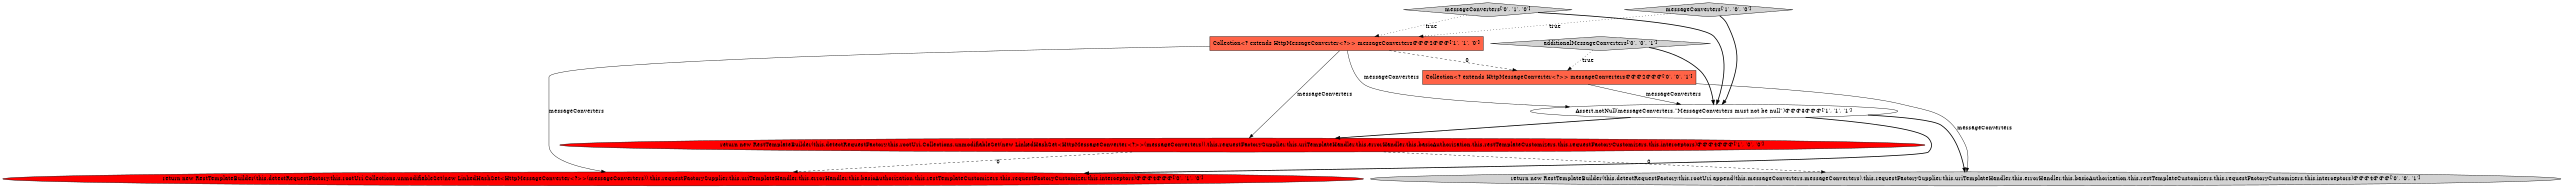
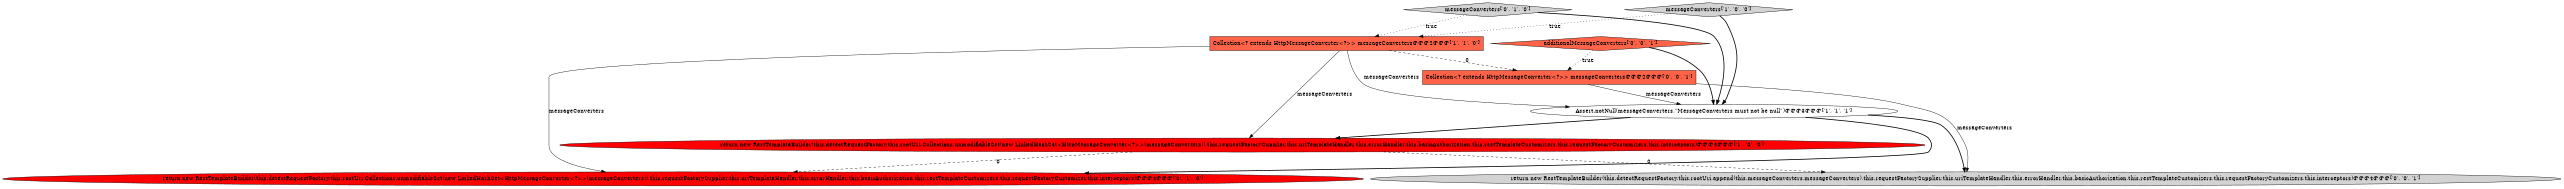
node "additionalMessageConverters['0', '0', '1']": fillcolor lightgray -> tomato
